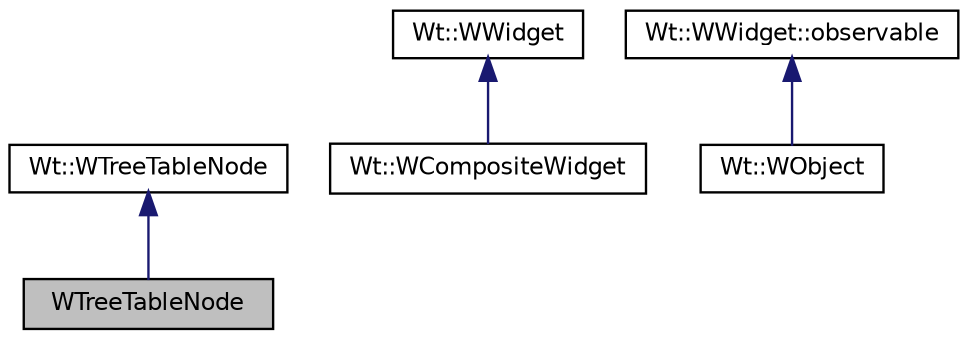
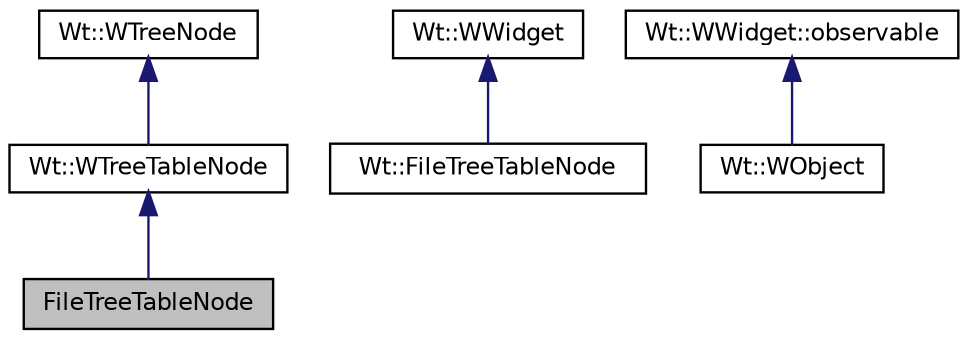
node "Wt::WTreeNode": added
node "Wt::WCompositeWidget": label "Wt::WCompositeWidget" -> "Wt::FileTreeTableNode"
node "WTreeTableNode": label "WTreeTableNode" -> "FileTreeTableNode"
